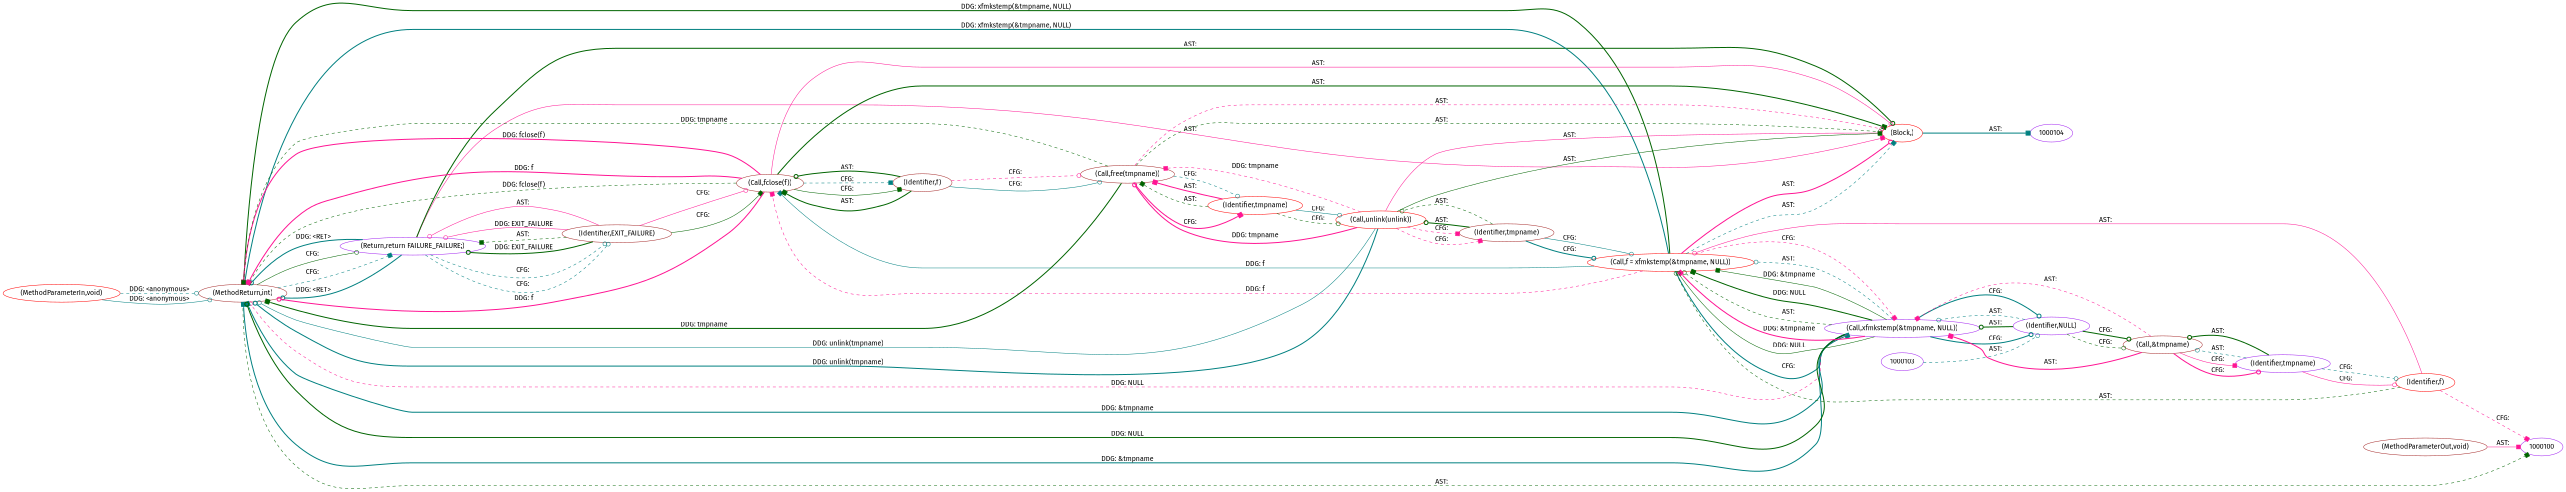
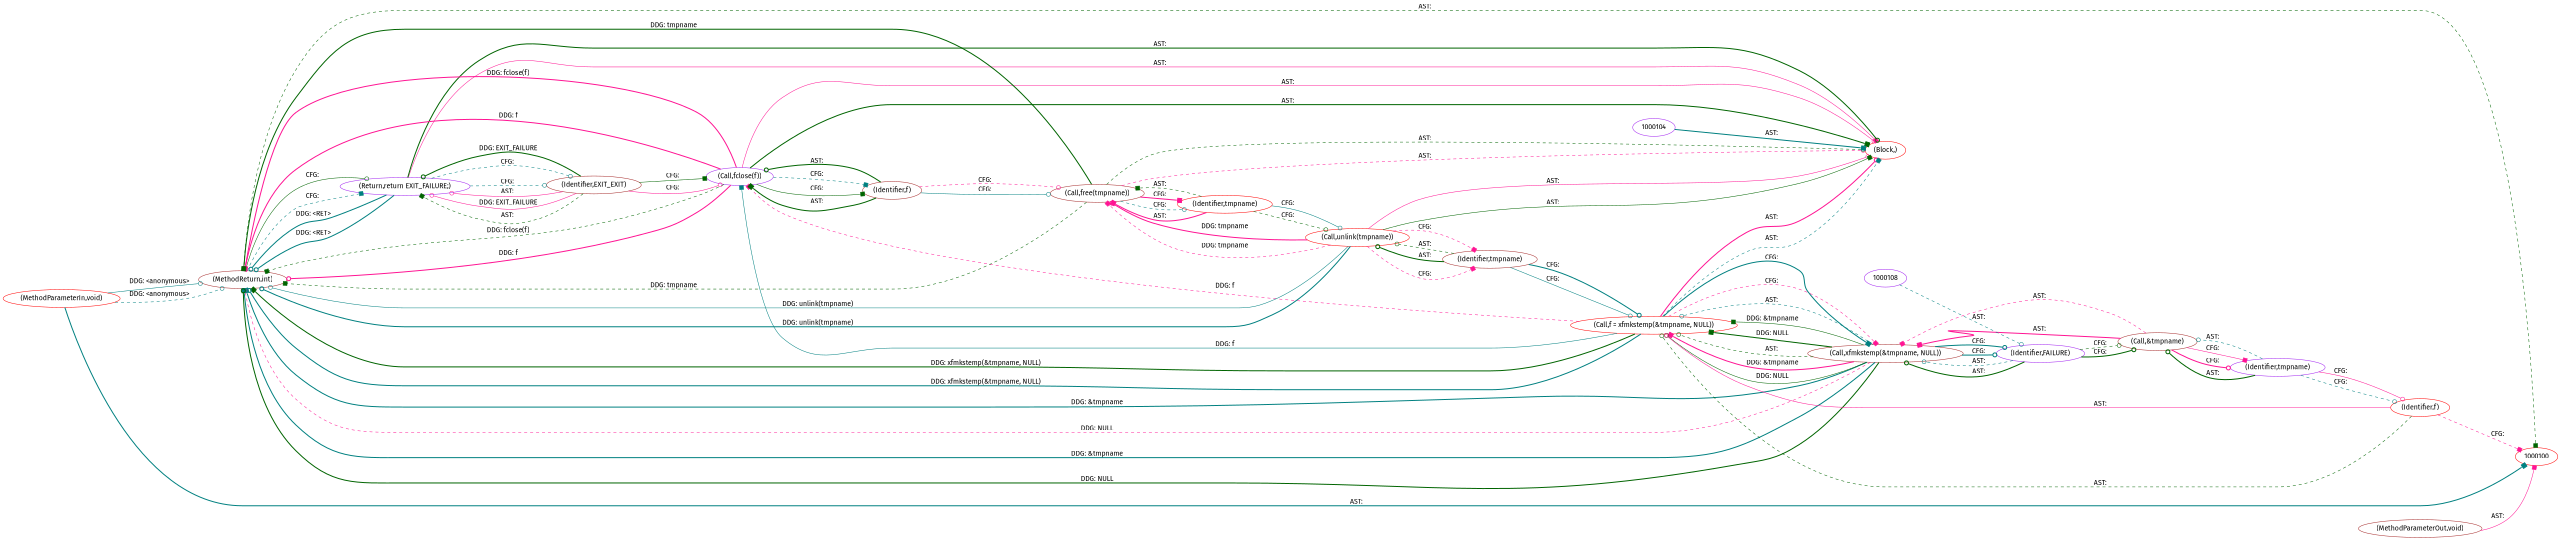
edge "(Block,)" -> "1000104": reversed
node "(Call,fclose(f))": color brown -> purple
node "(Call,unlink(unlink))": label "(Call,unlink(unlink))" -> "(Call,unlink(tmpname))"
node "(Identifier,EXIT_FAILURE)": label "(Identifier,EXIT_FAILURE)" -> "(Identifier,EXIT_EXIT)"
node "(Return,return FAILURE_FAILURE;)": label "(Return,return FAILURE_FAILURE;)" -> "(Return,return EXIT_FAILURE;)"
node "(Identifier,NULL)": label "(Identifier,NULL)" -> "(Identifier,FAILURE)"
node "(Call,xfmkstemp(&tmpname, NULL))": color purple -> brown
node "1000103": label "1000103" -> "1000108"
node "1000100": color purple -> red
edge "(MethodParameterIn,void)" -> "1000100": added, label "AST:"
